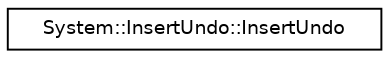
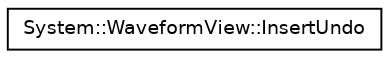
node "System::InsertUndo::InsertUndo": label "System::InsertUndo::InsertUndo" -> "System::WaveformView::InsertUndo"
